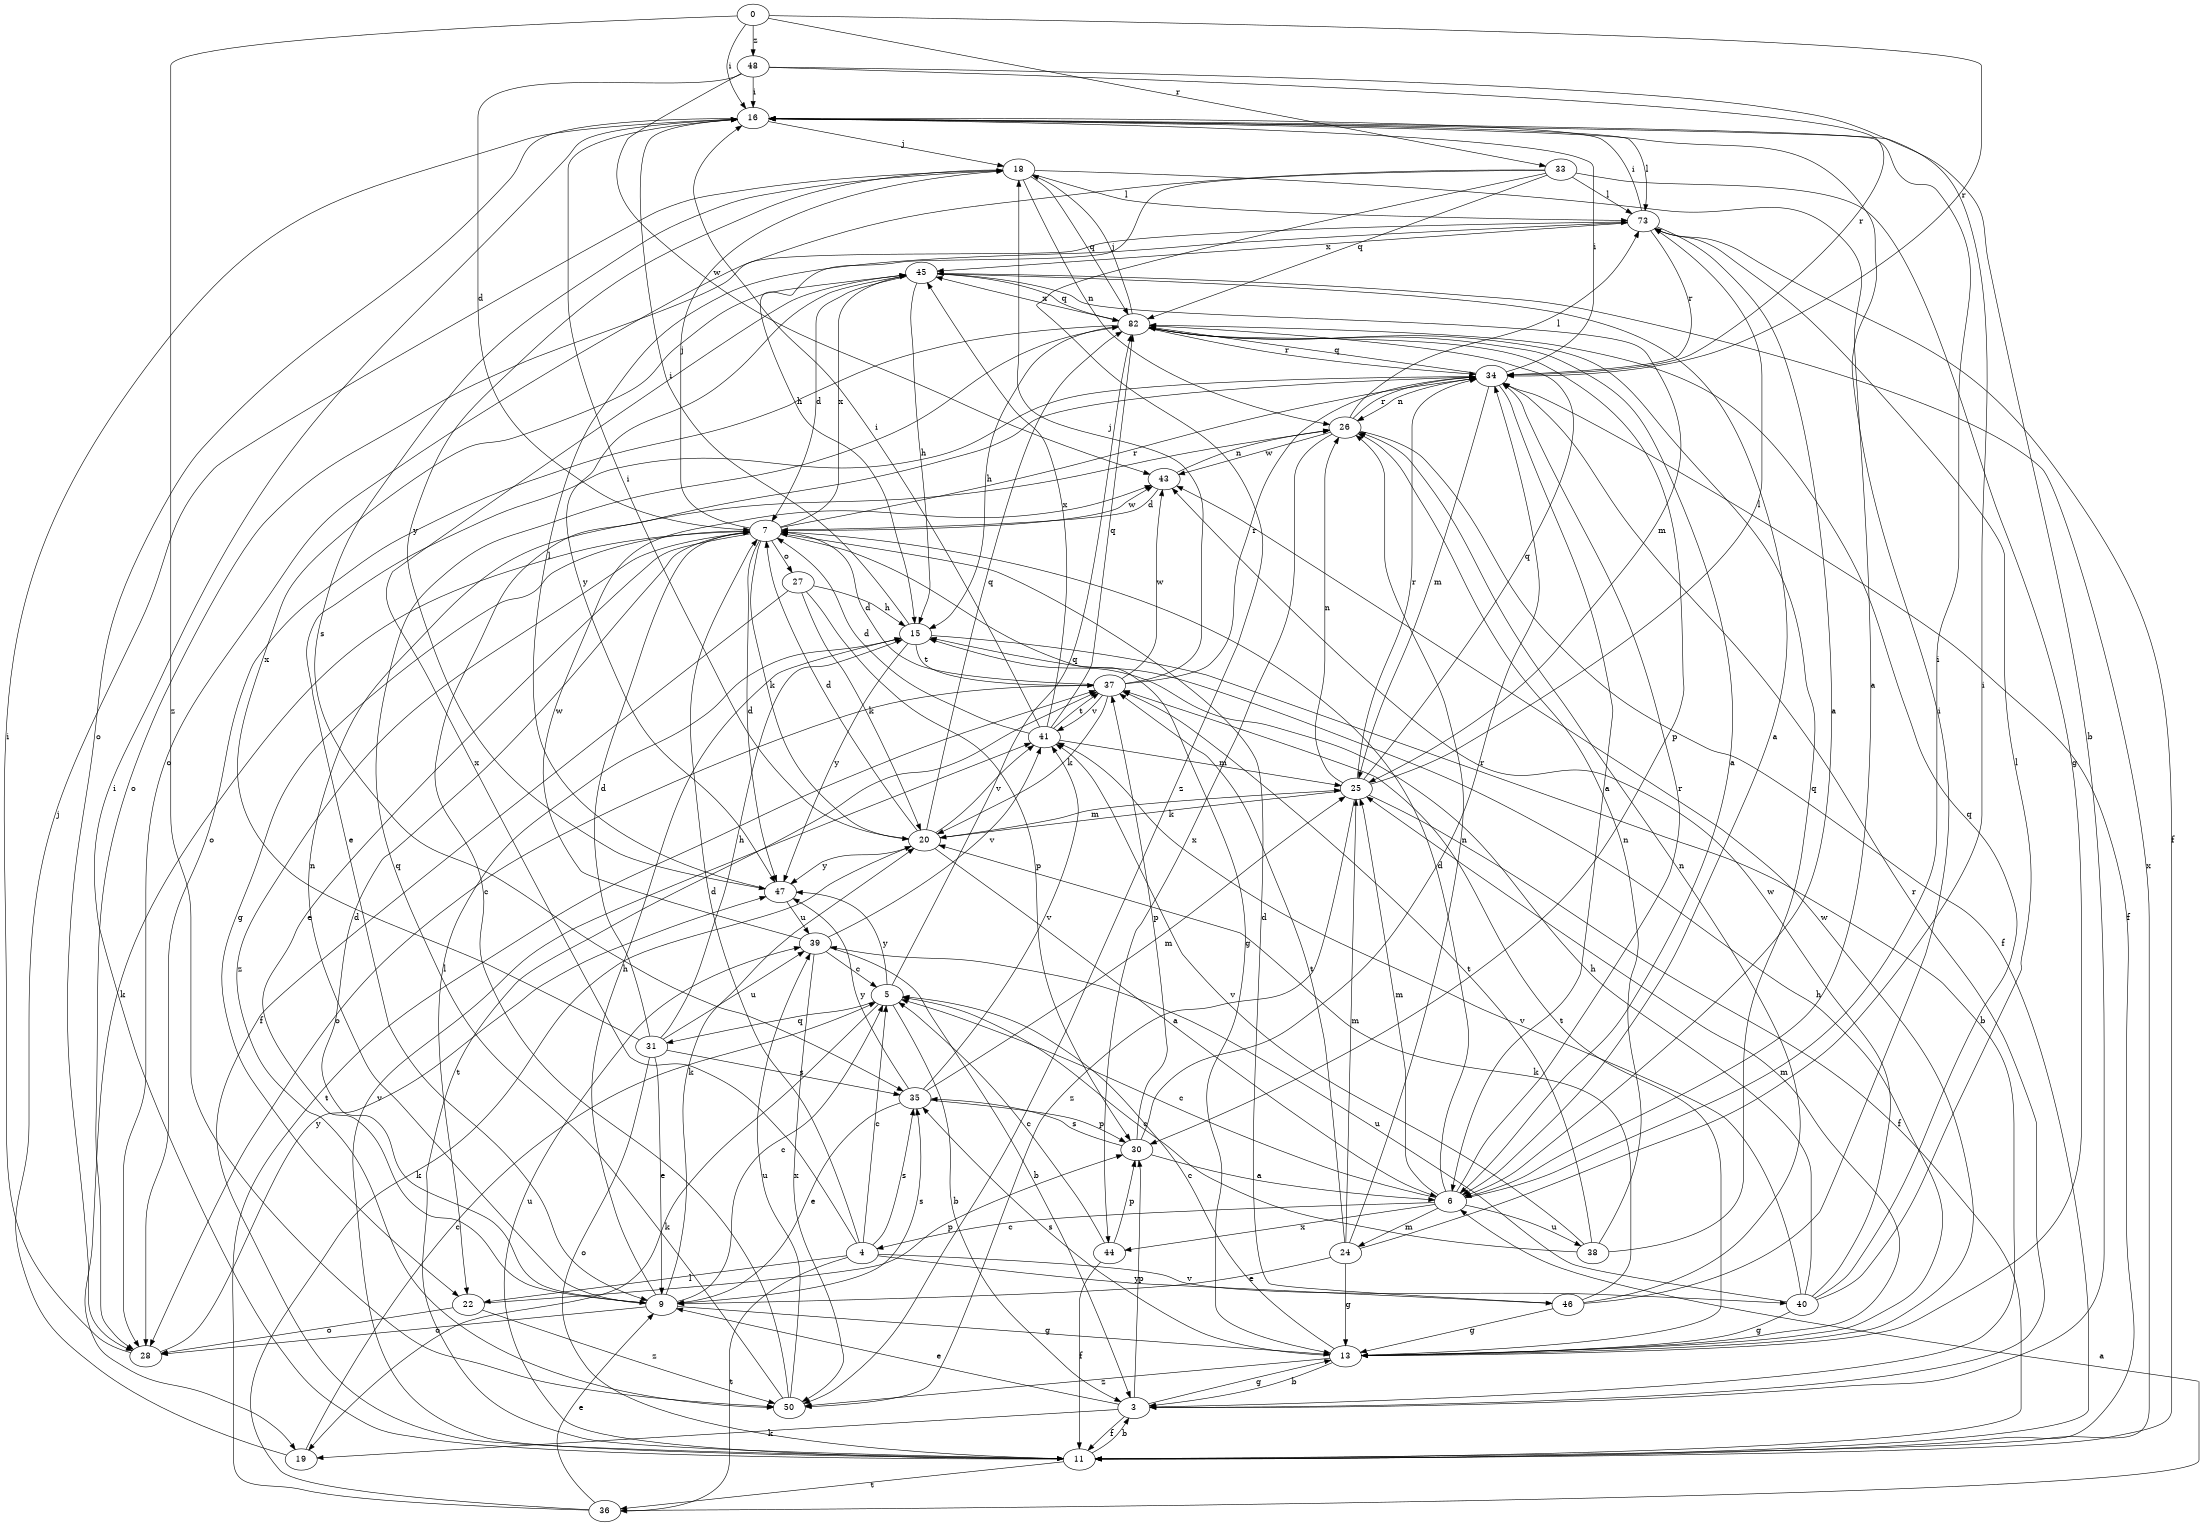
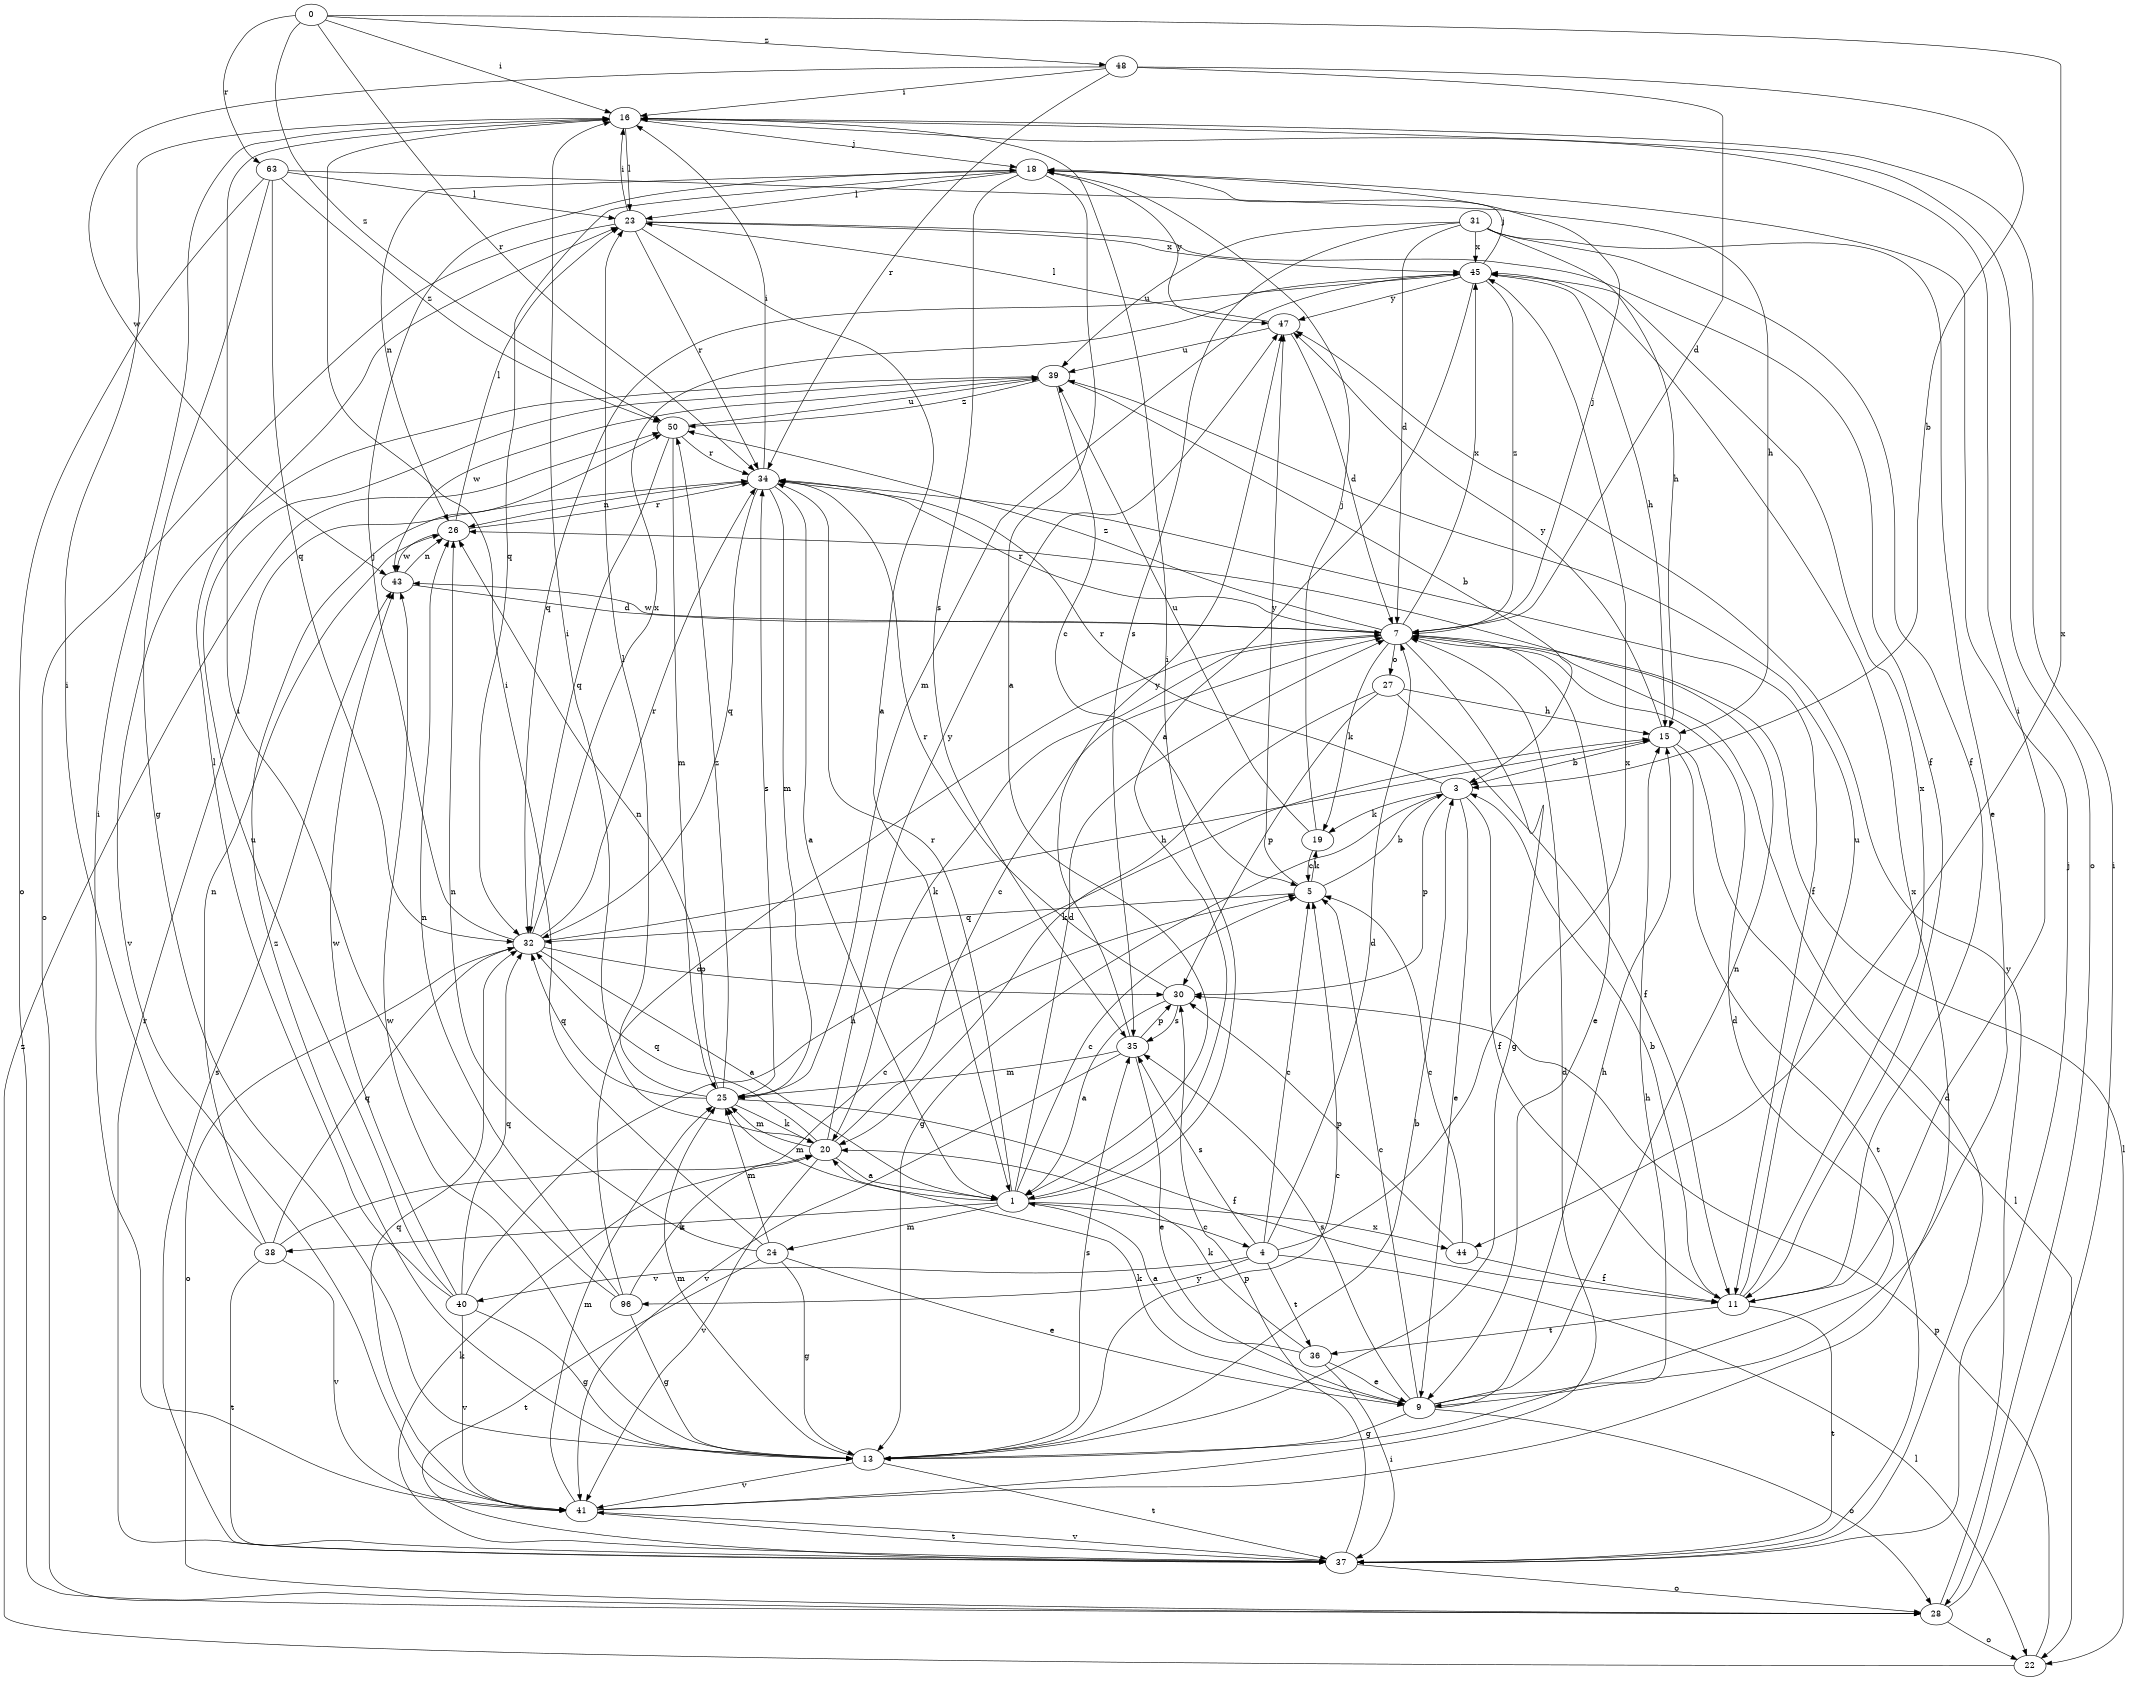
node "33": label "33" -> "63"
edge "45" -> "18": added, label "j"
node "73": label "73" -> "23"
node "82": label "82" -> "32"
edge "15" -> "16": now "38" -> "16"
edge "45" -> "7": label "d" -> "z"
edge "34" -> "9": removed, label "e"
edge "37" -> "43": label "w" -> "s"
edge "25" -> "34": label "r" -> "s"
edge "19" -> "39": added, label "u"
edge "20" -> "7": label "d" -> "c"
edge "7" -> "47": reversed
edge "50" -> "25": added, label "m"
edge "26" -> "44": now "0" -> "44"
edge "50" -> "34": label "c" -> "r"
edge "7" -> "22": label "g" -> "l"
edge "30" -> "37": reversed
edge "5" -> "31": removed, label "q"
edge "36" -> "37": label "t" -> "i"
edge "39" -> "50": label "x" -> "z"
node "6": label "6" -> "1"
edge "26" -> "11": removed, label "f"
edge "11" -> "41": now "13" -> "41"
edge "31" -> "11": label "o" -> "f"
node "46": label "46" -> "96"
edge "22" -> "28": reversed
